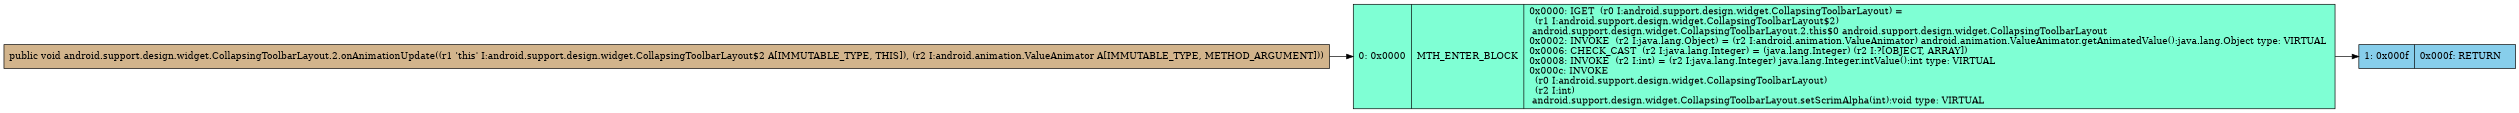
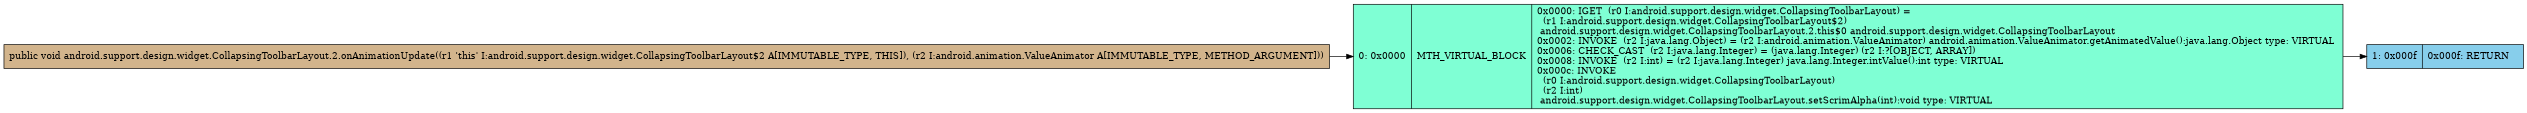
node "0: 0x0000": text "MTH_ENTER_BLOCK" -> "MTH_VIRTUAL_BLOCK"
